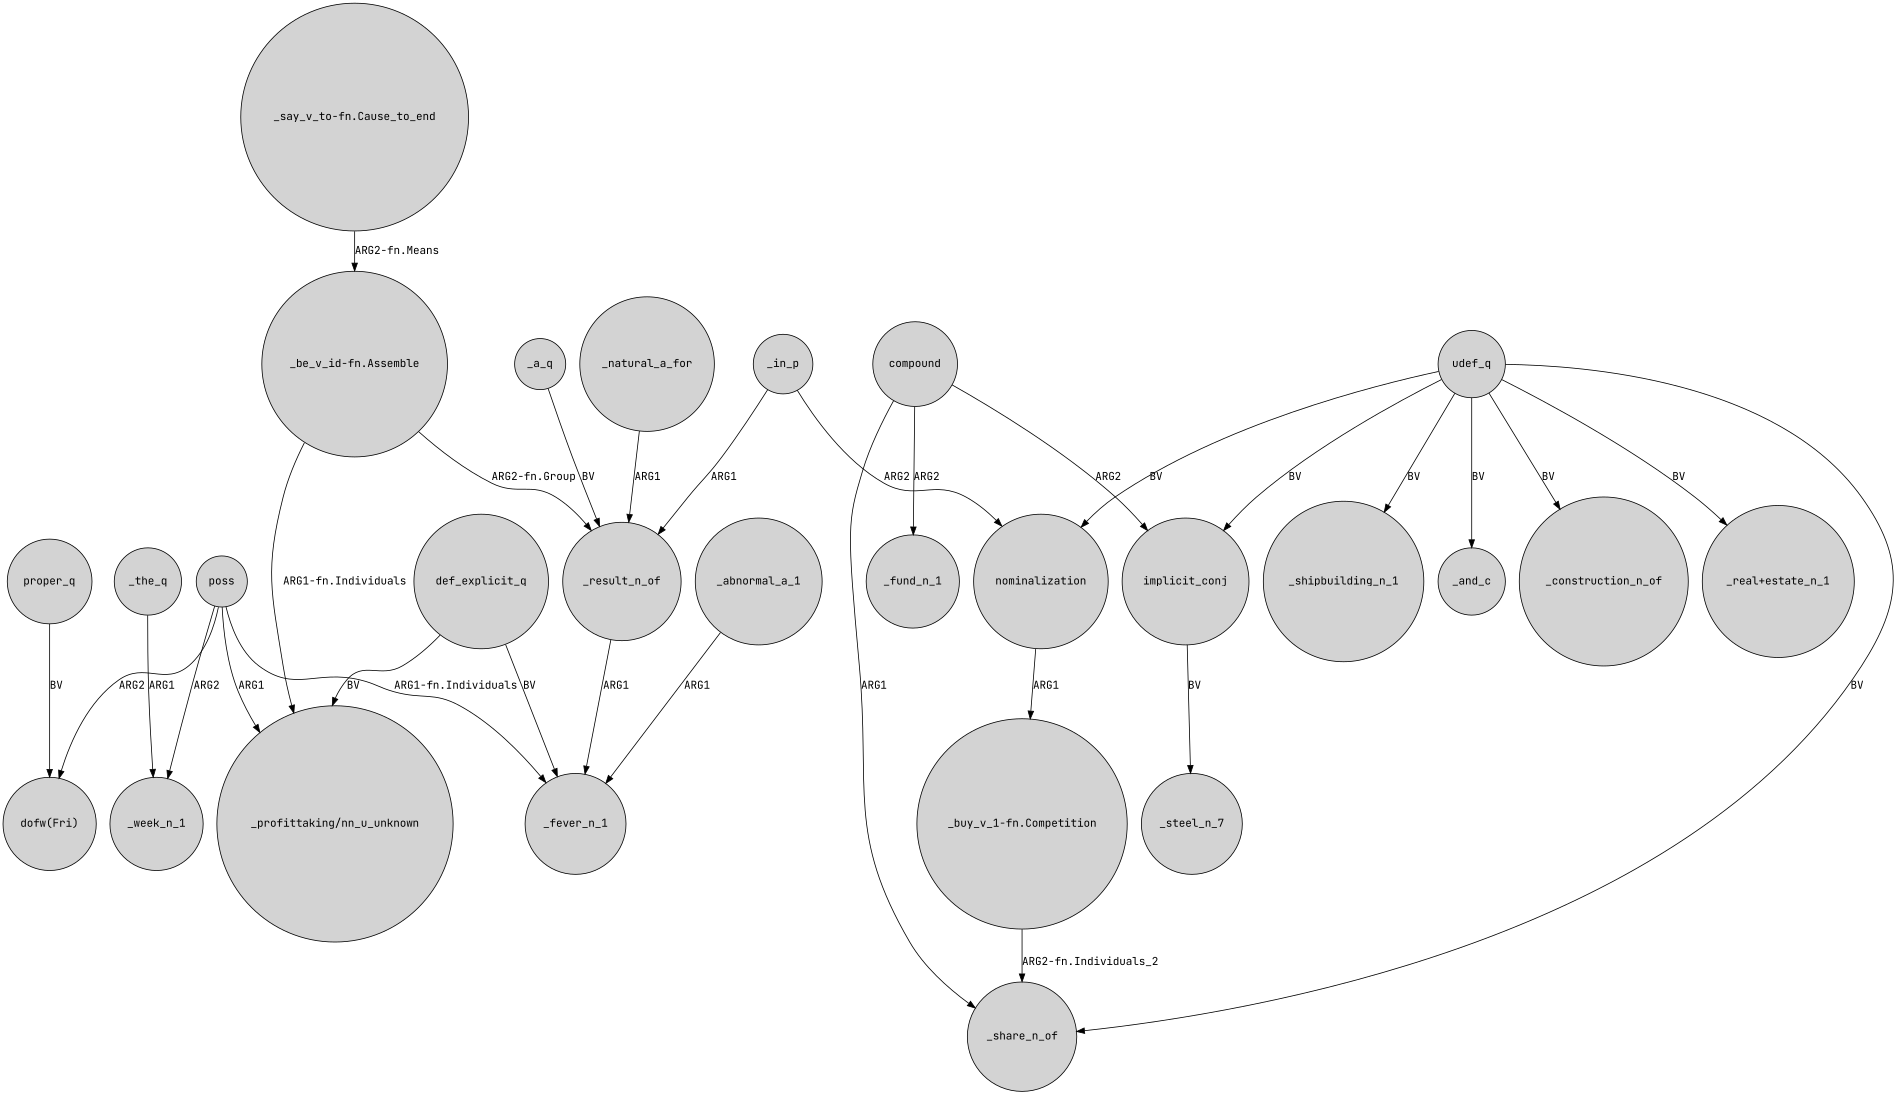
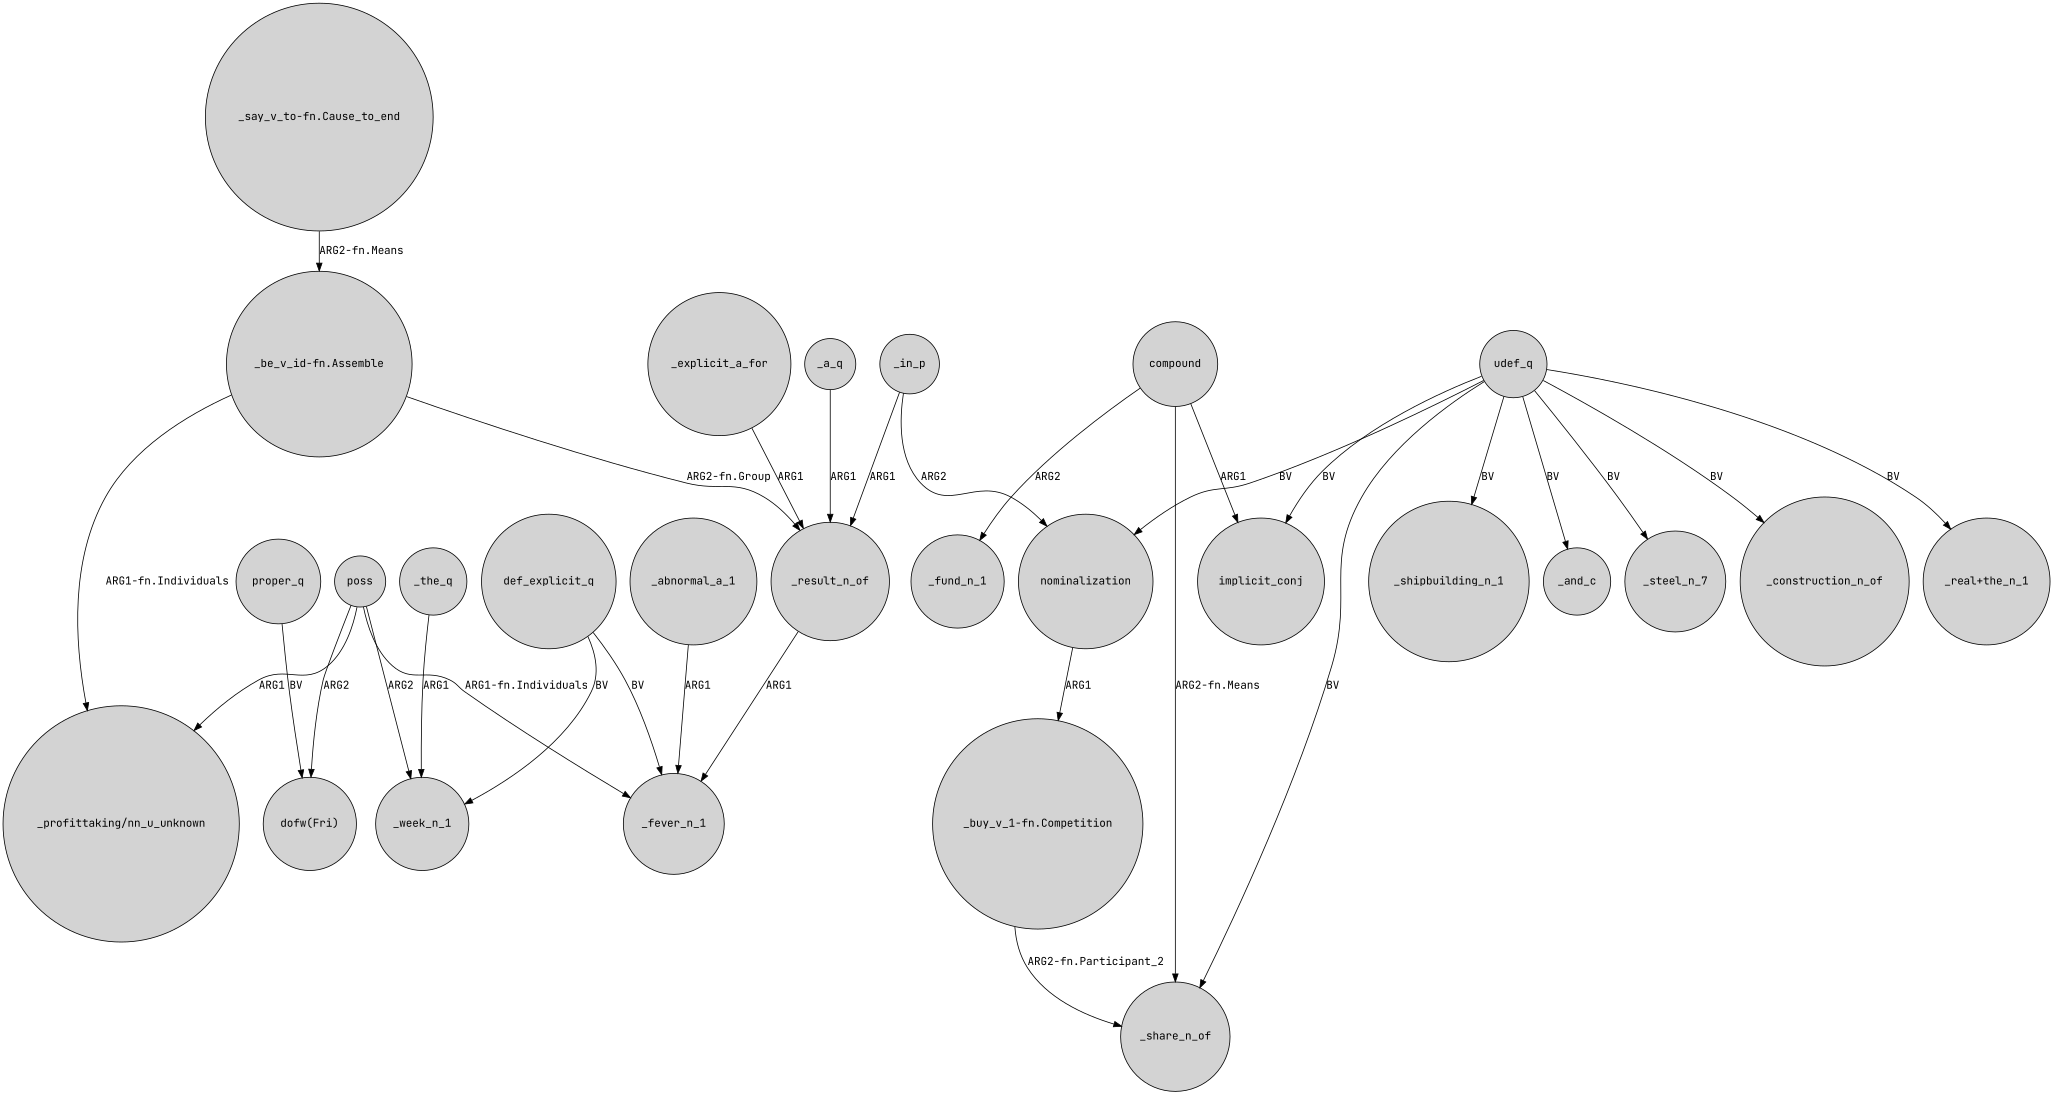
node "_natural_a_for": label "_natural_a_for" -> "_explicit_a_for"
edge "_a_q" -> "_result_n_of": label "BV" -> "ARG1"
edge "compound" -> "implicit_conj": label "ARG2" -> "ARG1"
node "_real+estate_n_1": label "_real+estate_n_1" -> "_real+the_n_1"
edge "def_explicit_q" -> "_profittaking/nn_u_unknown": now "def_explicit_q" -> "_week_n_1"
edge "compound" -> "_share_n_of": label "ARG1" -> "ARG2-fn.Means"
edge "implicit_conj" -> "_steel_n_7": now "udef_q" -> "_steel_n_7"
edge "_buy_v_1-fn.Competition" -> "_share_n_of": label "ARG2-fn.Individuals_2" -> "ARG2-fn.Participant_2"
